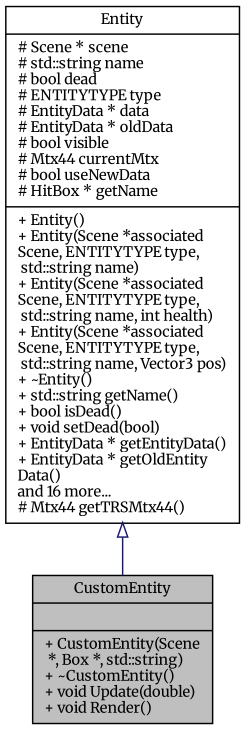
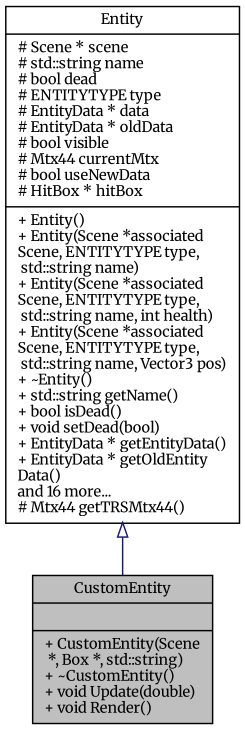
node "Entity": text "# HitBox * getName" -> "# HitBox * hitBox"
